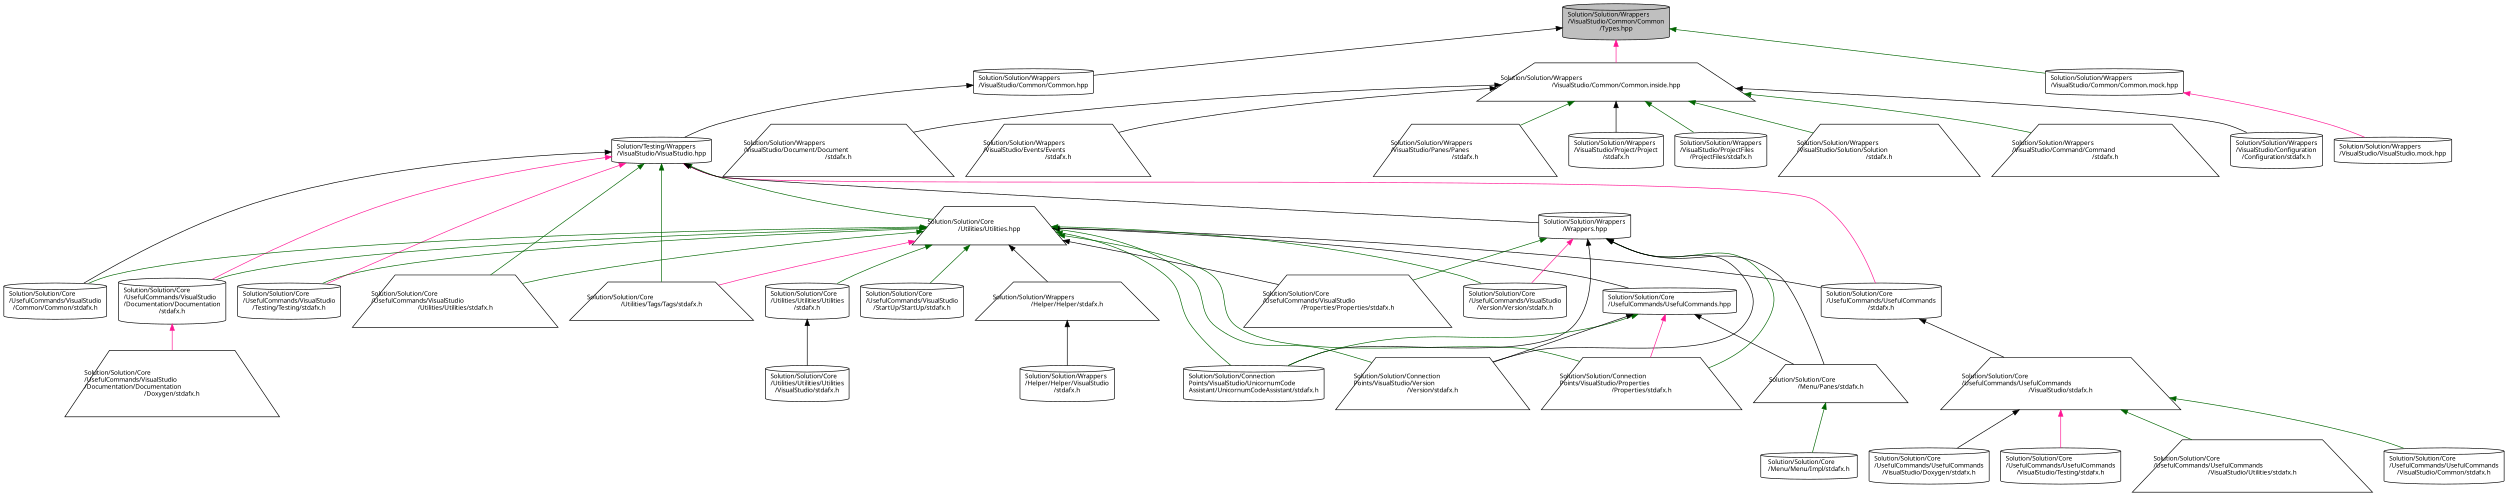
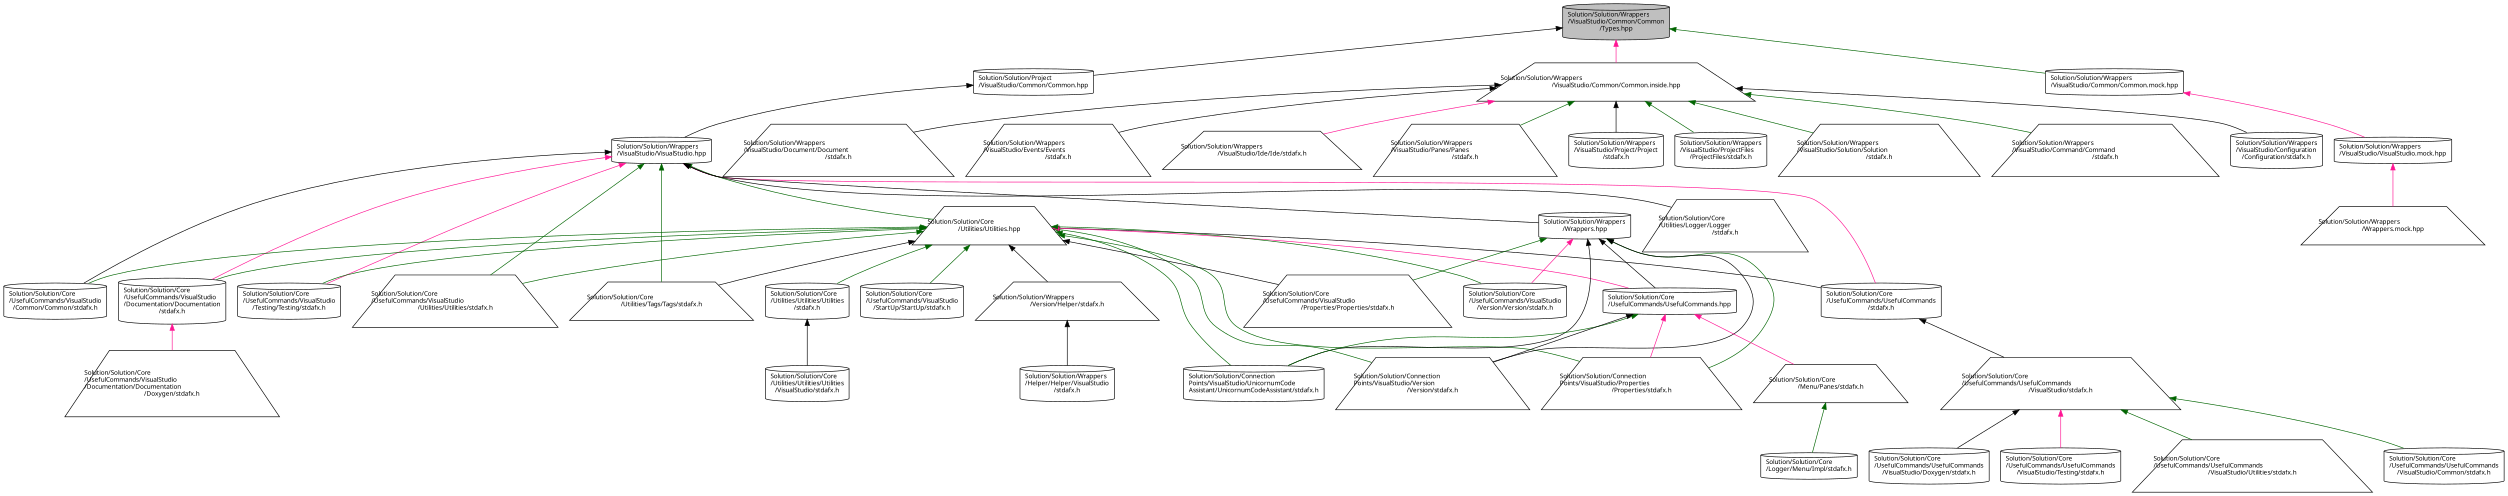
node "Solution/Solution/Wrappers /VisualStudio/Common/Common.hpp": label "Solution/Solution/Wrappers /VisualStudio/Common/Common.hpp" -> "Solution/Solution/Project /VisualStudio/Common/Common.hpp"
node "Solution/Testing/Wrappers /VisualStudio/VisualStudio.hpp": label "Solution/Testing/Wrappers /VisualStudio/VisualStudio.hpp" -> "Solution/Solution/Wrappers /VisualStudio/VisualStudio.hpp"
node "Solution/Solution/Wrappers /VisualStudio/Ide/Ide/stdafx.h": added
node "Solution/Solution/Core /Utilities/Logger/Logger /stdafx.h": added
node "Solution/Solution/Wrappers /Wrappers.mock.hpp": added
edge "Solution/Solution/Core /UsefulCommands/UsefulCommands.hpp" -> "Solution/Solution/Core /Utilities/Utilities.hpp": color black -> deeppink
edge "Solution/Solution/Core /Utilities/Tags/Tags/stdafx.h" -> "Solution/Solution/Core /Utilities/Utilities.hpp": color deeppink -> black
edge "Solution/Solution/Core /Menu/Panes/stdafx.h" -> "Solution/Solution/Wrappers /Wrappers.hpp": now "Solution/Solution/Core /UsefulCommands/UsefulCommands.hpp" -> "Solution/Solution/Wrappers /Wrappers.hpp"
node "Solution/Solution/Wrappers /Helper/Helper/stdafx.h": label "Solution/Solution/Wrappers /Helper/Helper/stdafx.h" -> "Solution/Solution/Wrappers /Version/Helper/stdafx.h"
edge "Solution/Solution/Core /Menu/Panes/stdafx.h" -> "Solution/Solution/Core /UsefulCommands/UsefulCommands.hpp": color black -> deeppink
node "Solution/Solution/Core /Menu/Menu/Impl/stdafx.h": label "Solution/Solution/Core /Menu/Menu/Impl/stdafx.h" -> "Solution/Solution/Core /Logger/Menu/Impl/stdafx.h"
